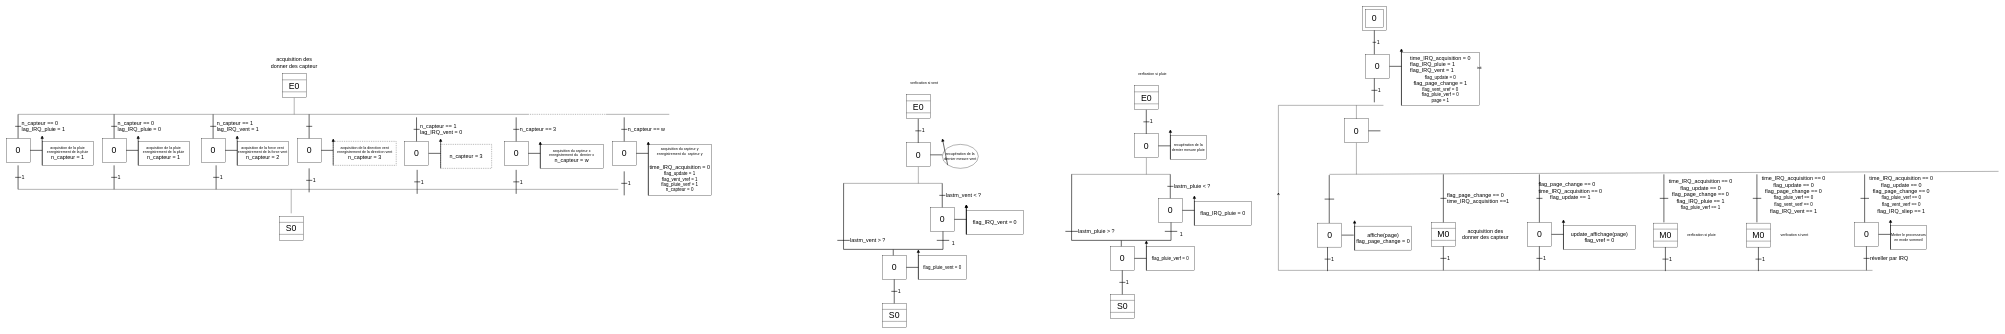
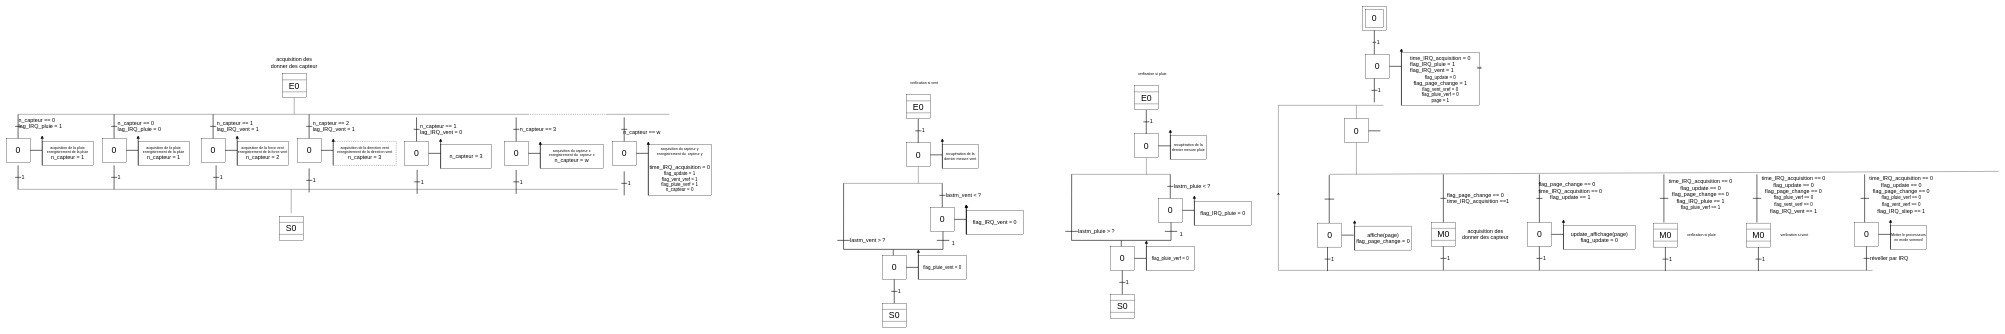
node "n_capteur == 0 lag_IRQ_pluie = 1": moved (53, 126) -> (50, 123)
node "n_capteur == 2 lag_IRQ_vent = 1": added
node "n_capteur == w": moved (659, 129) -> (654, 132)
node "n_capteur = 3": style dashed -> solid
node "acquisition du capteur x enregistrement du dernier x n_capteur = w": label "acquisition du capteur x enregistrement du dernier x n_capteur = w" -> "acquisition du capteur x enregistrement du capteur x n_capteur = w"
node "recupération de la dernier mesure vent": shape ellipse -> rectangle
node "update_affichage(page) flag_vref = 0": label "update_affichage(page) flag_vref = 0" -> "update_affichage(page) flag_update = 0"
